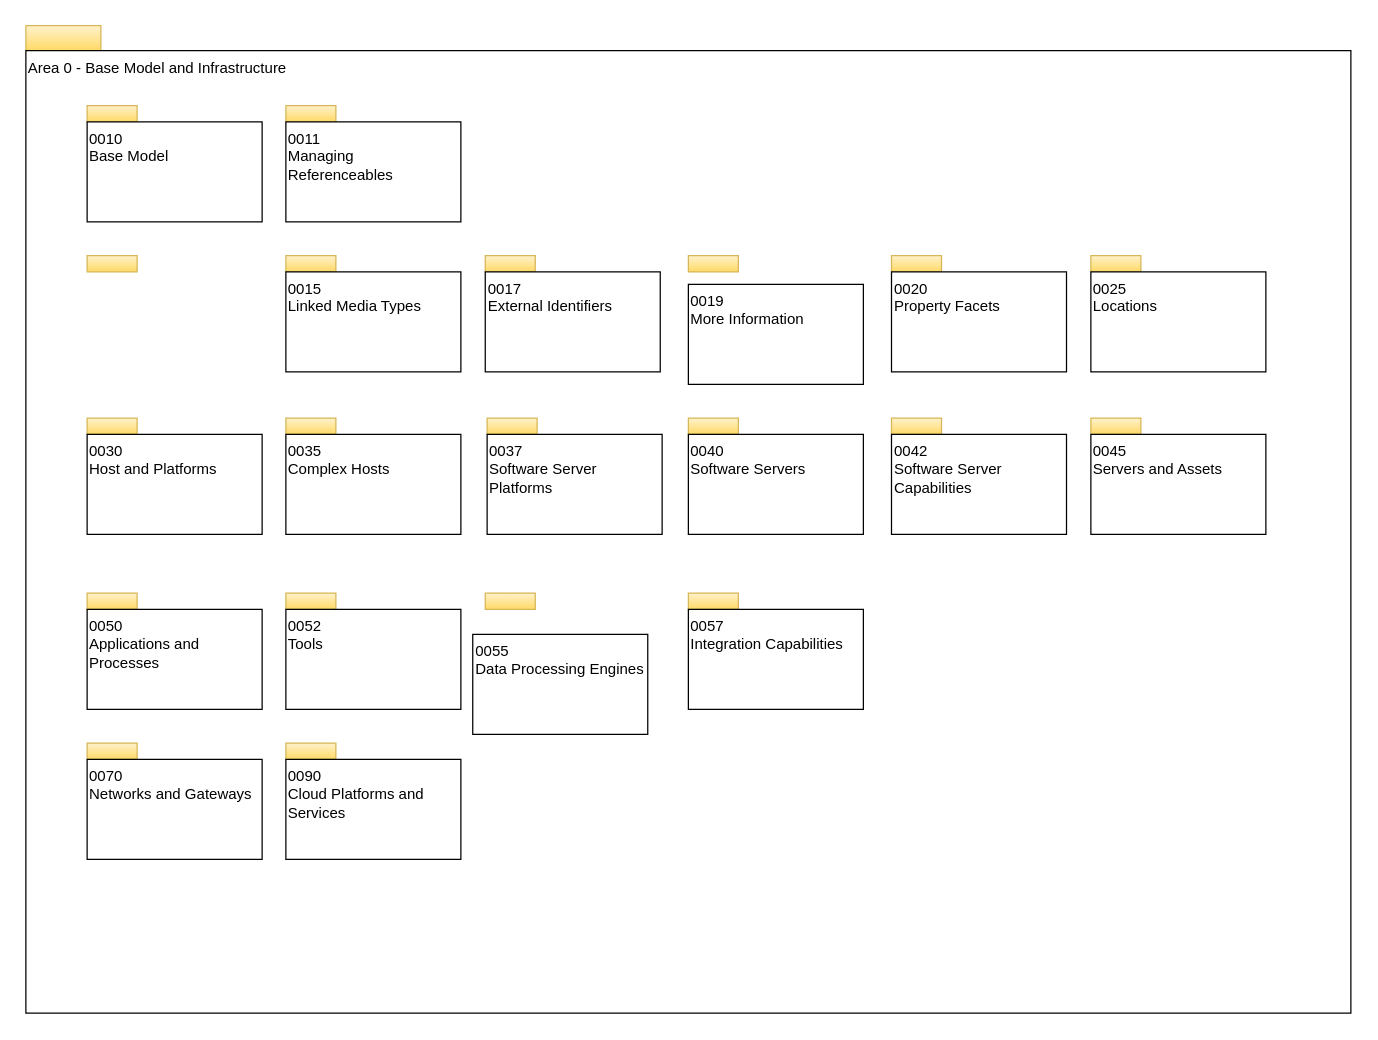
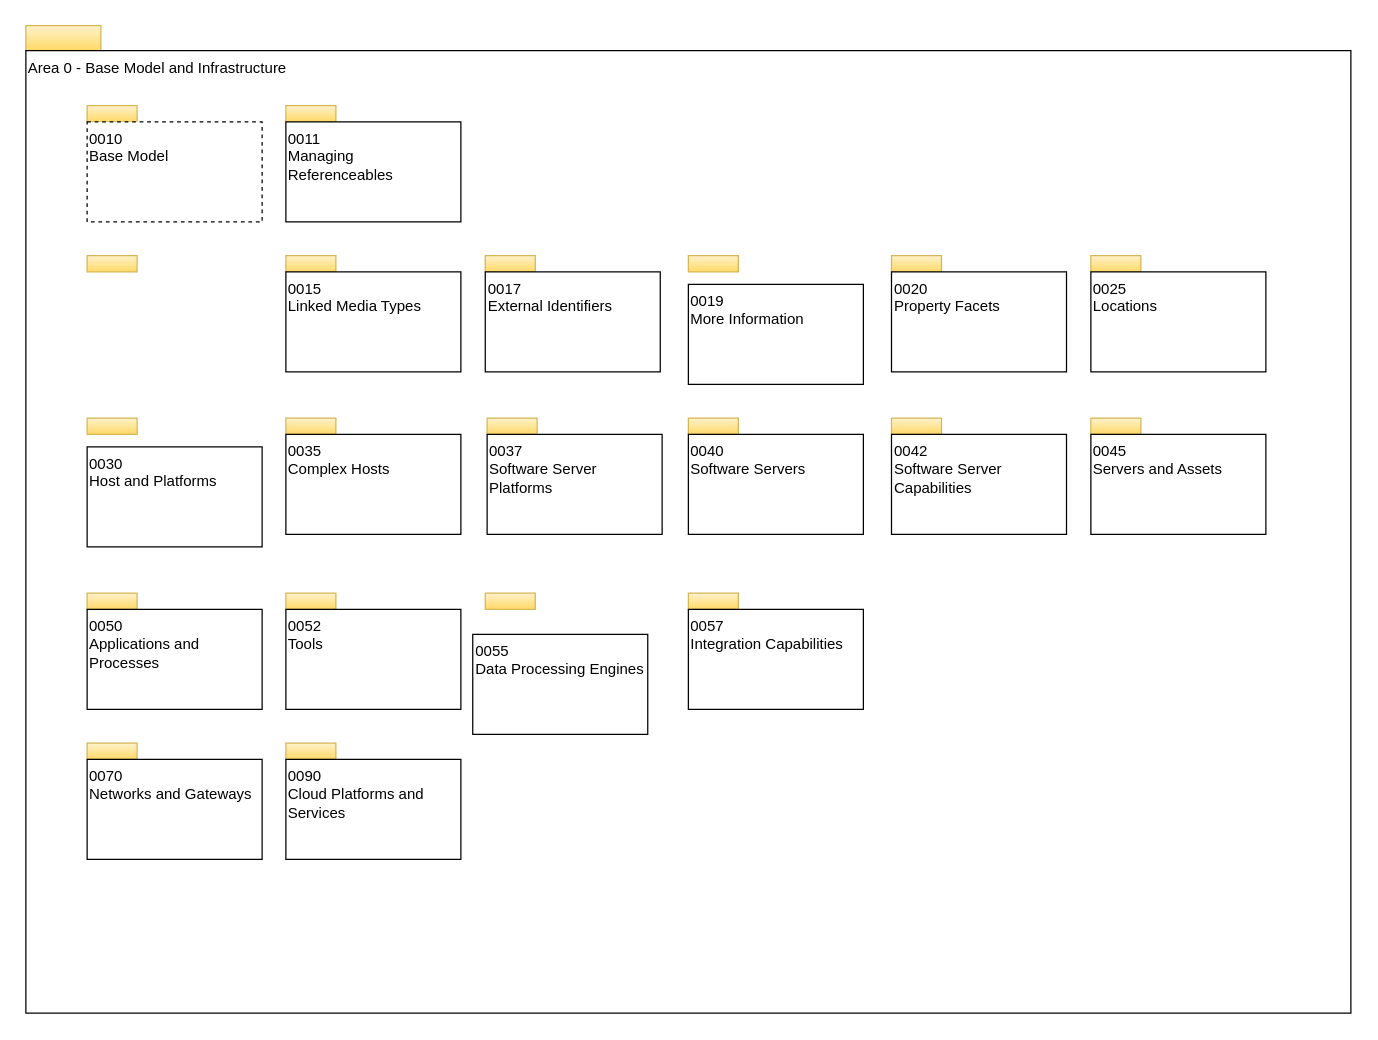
node "0010 Base Model": style solid -> dashed
node "0030 Host and Platforms": moved (174, 484) -> (174, 497)
